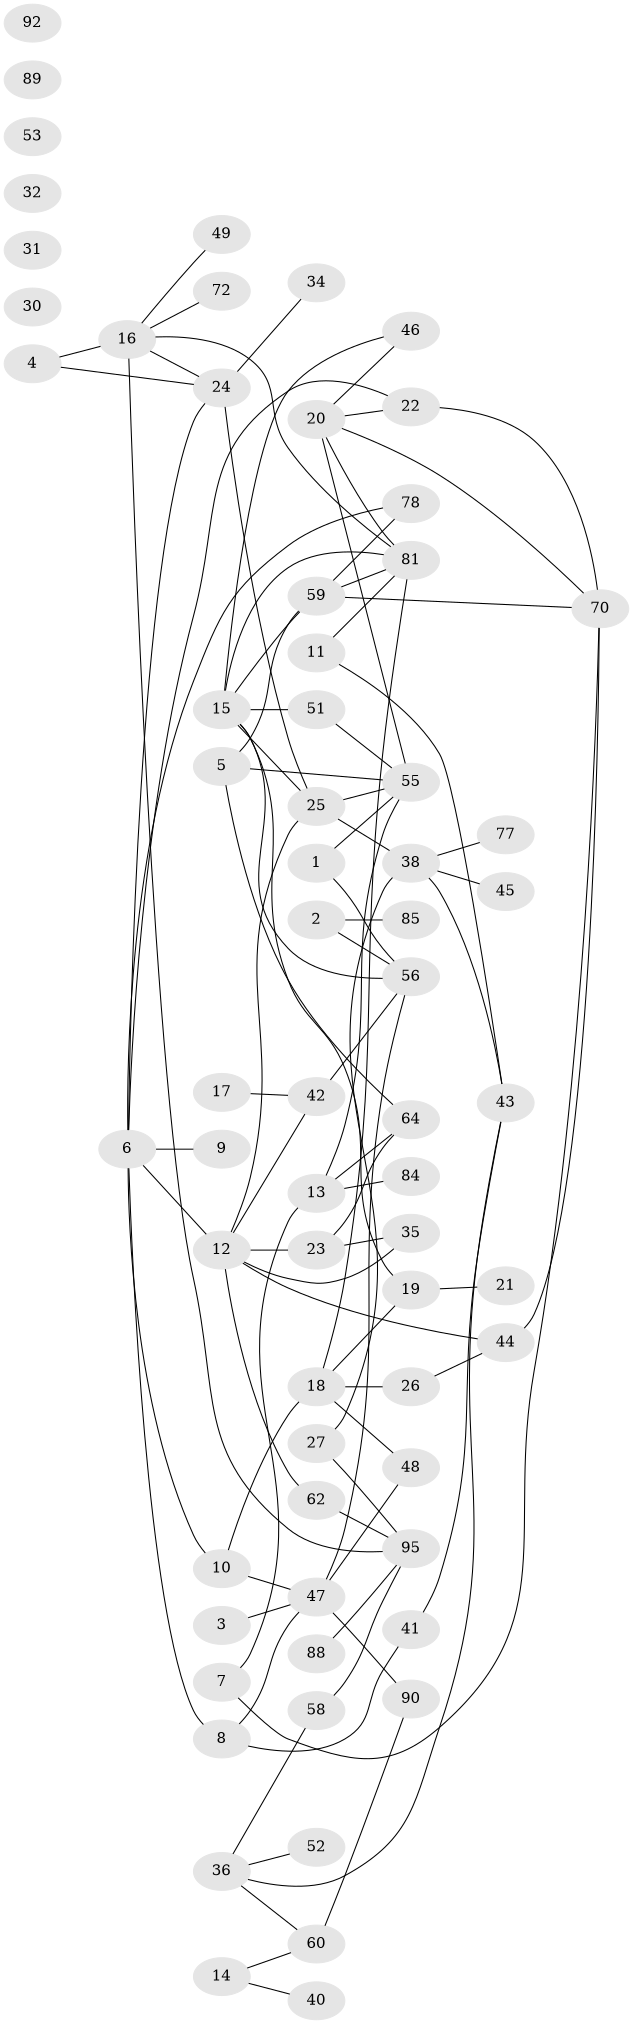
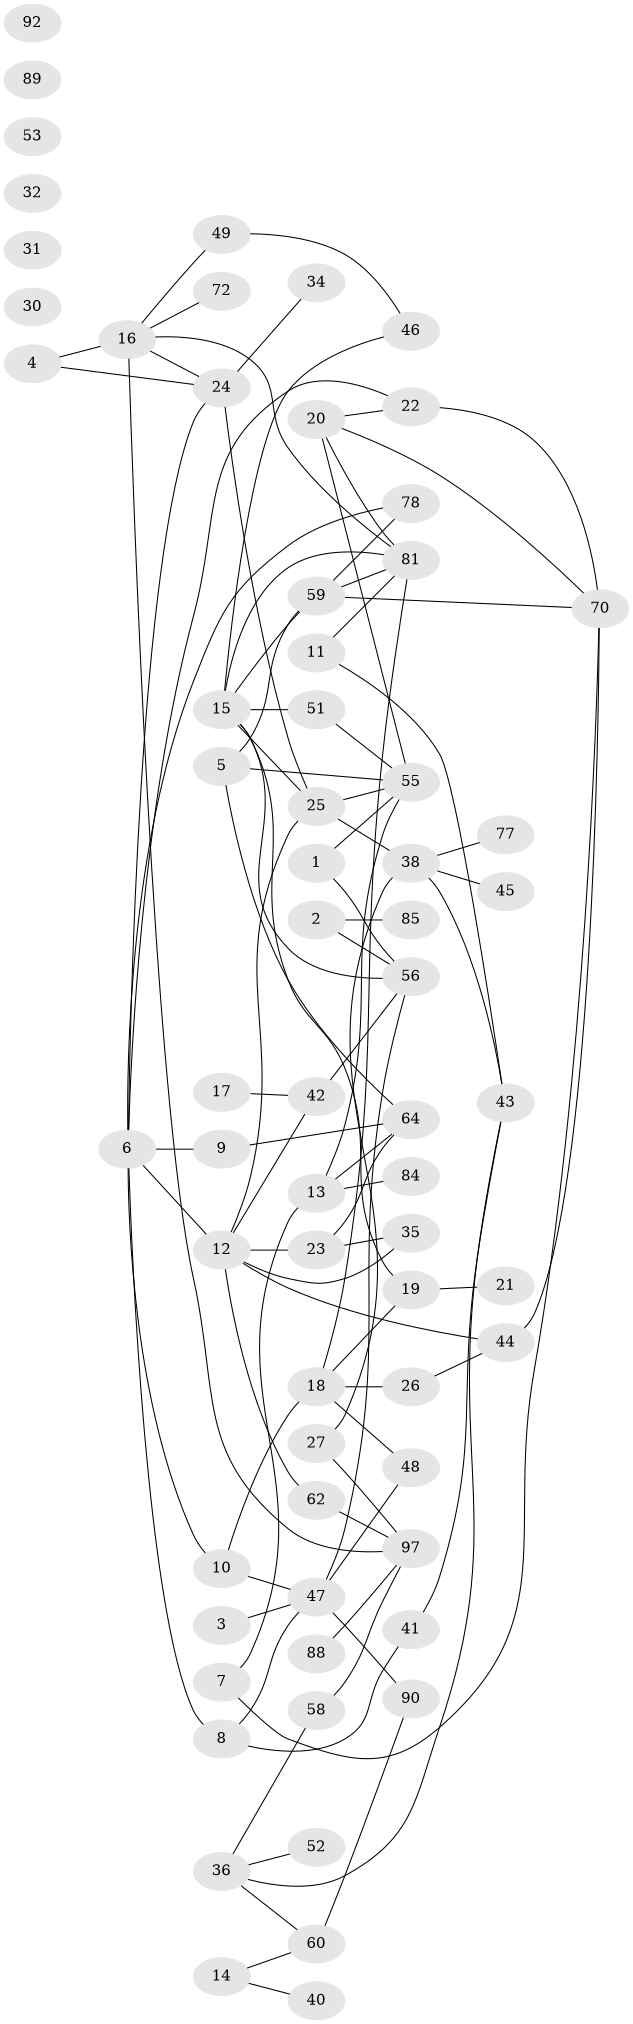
edge "46" -- "20": now "46" -- "49"
edge "64" -- "9": added
node "95": label "95" -> "97"
